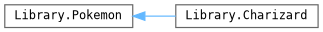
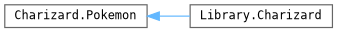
node "Library.Pokemon": label "Library.Pokemon" -> "Charizard.Pokemon"
